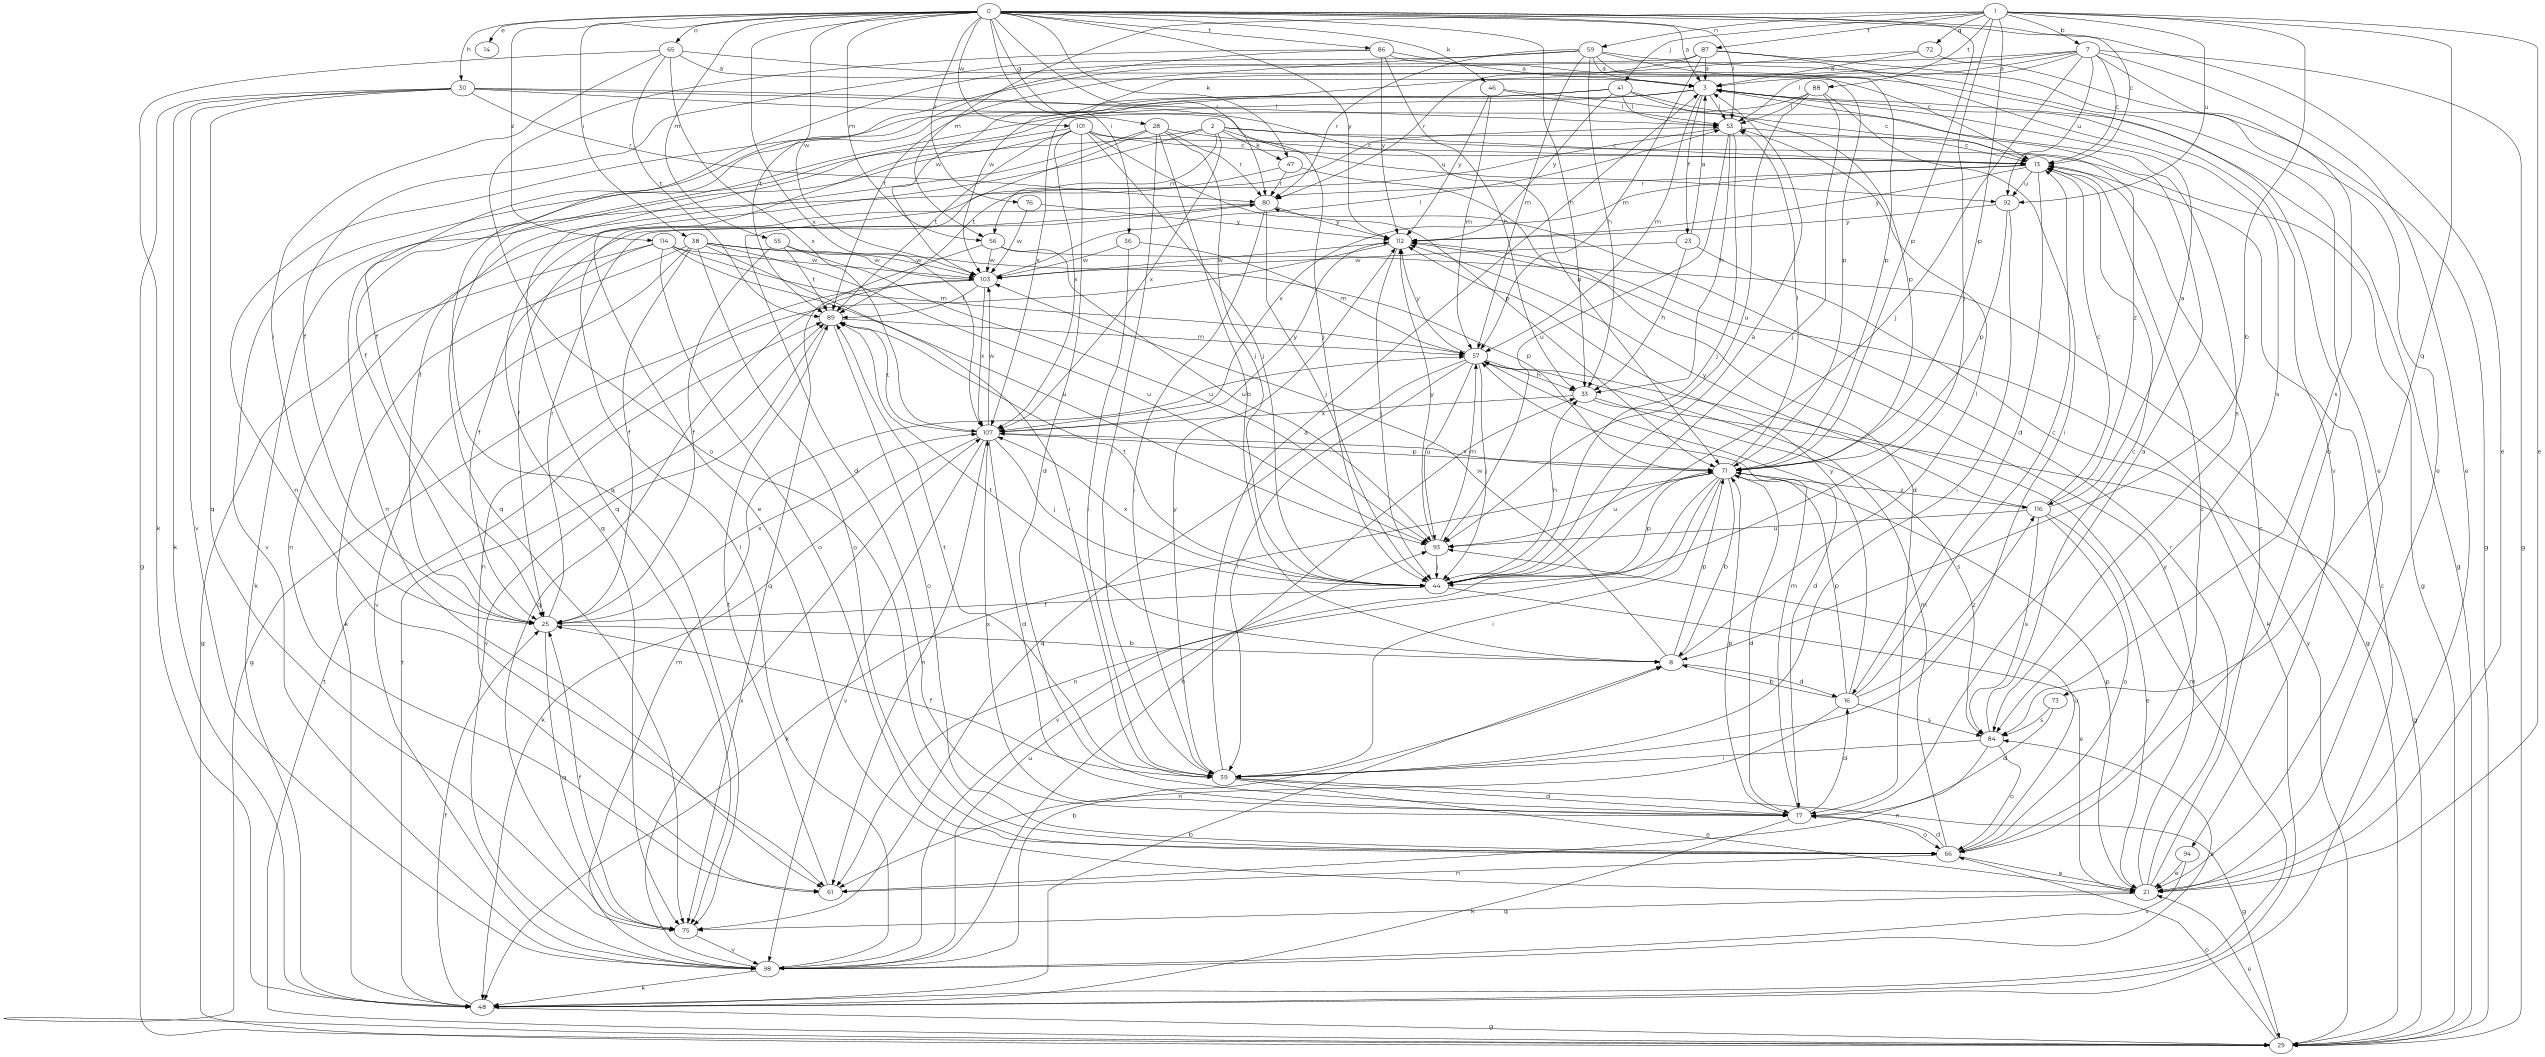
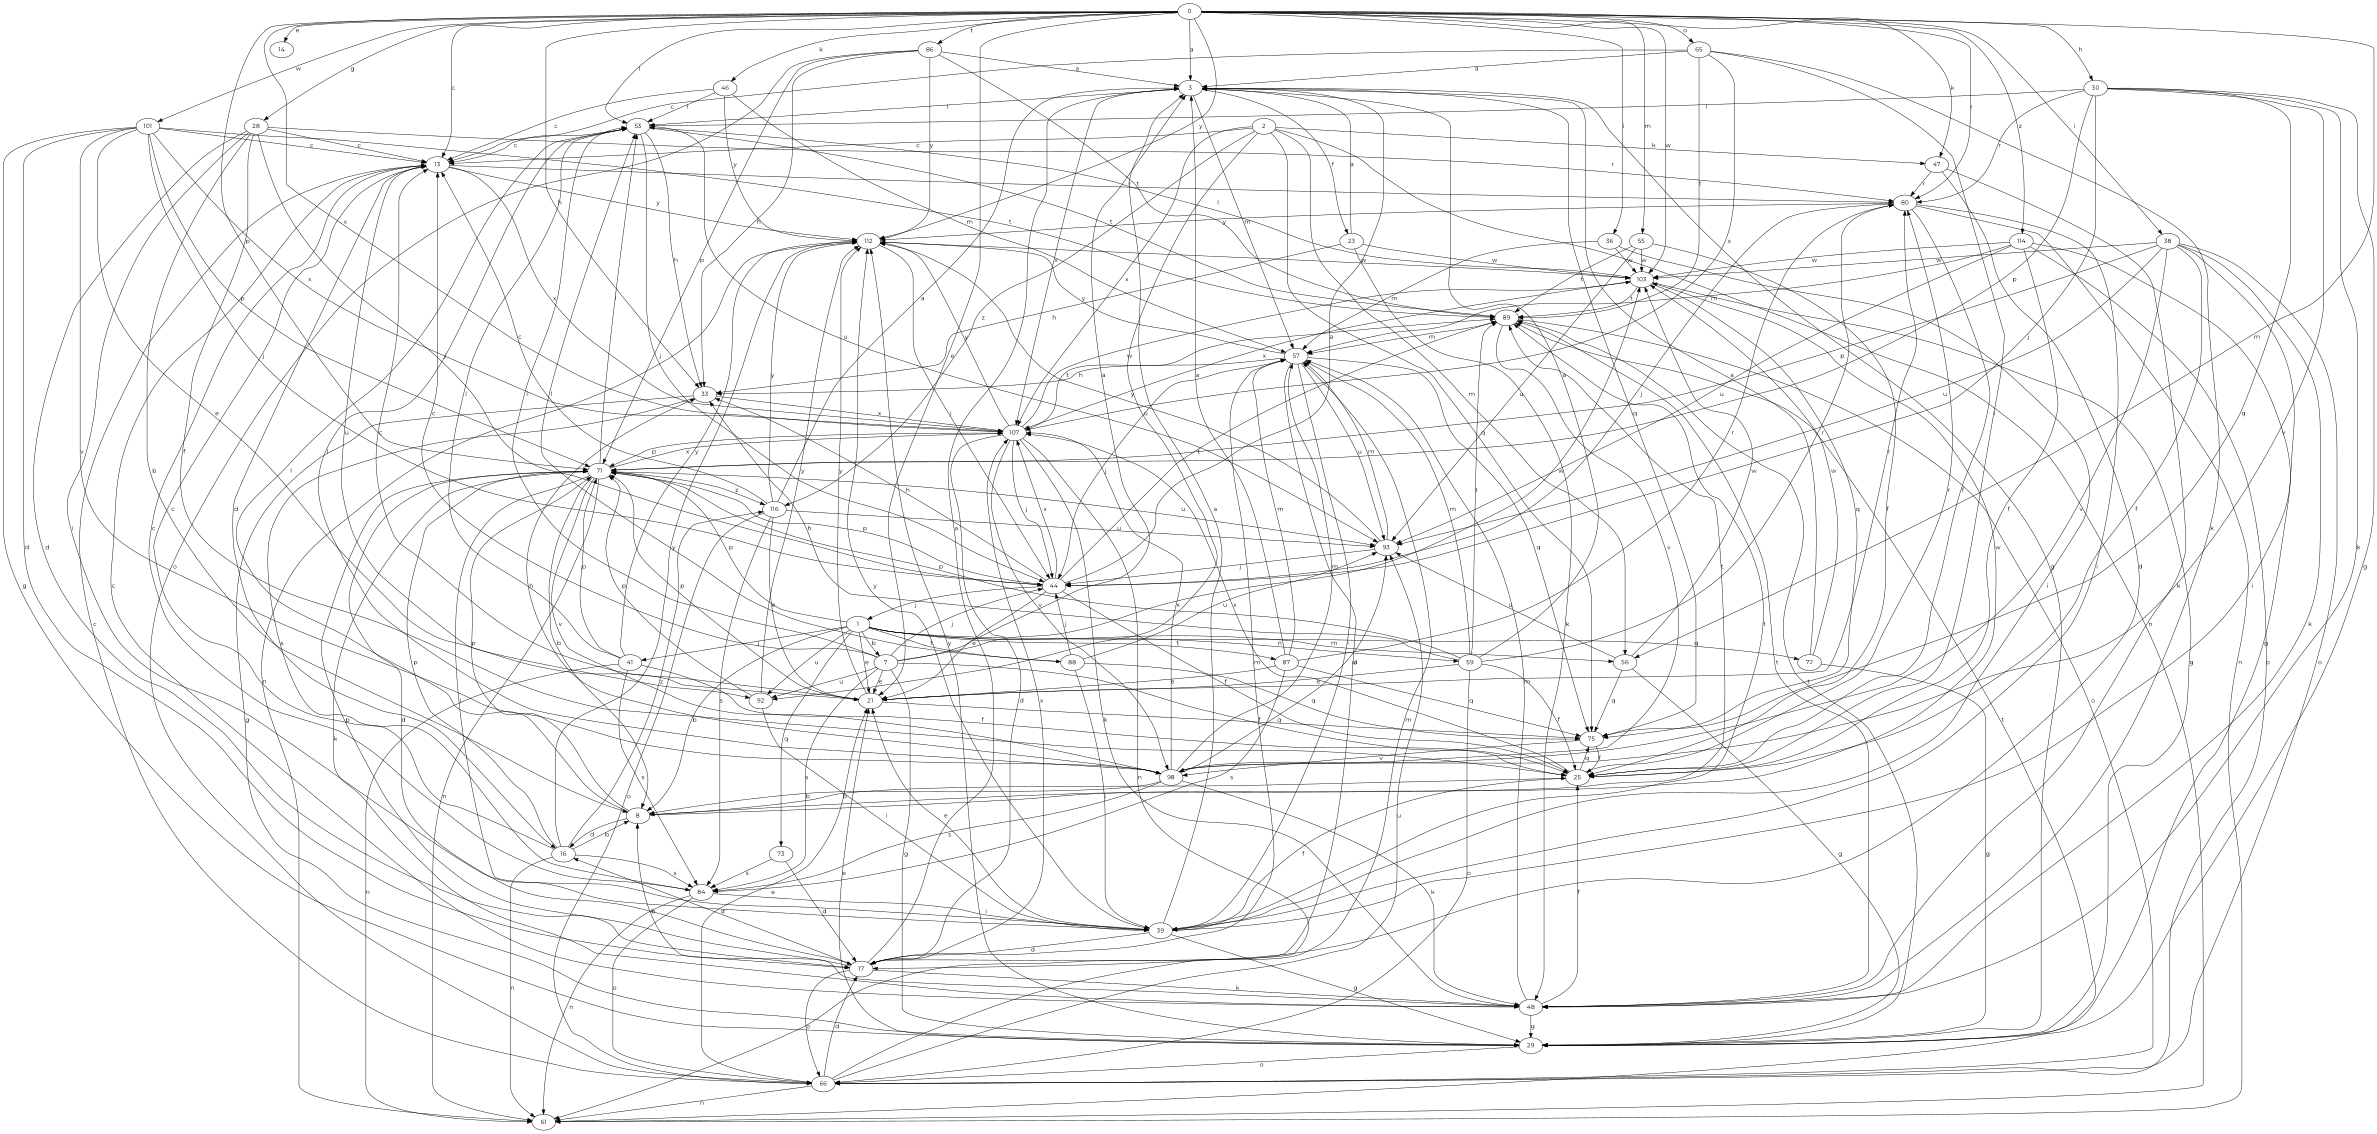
node "76": removed
edge "1" -> "44": reversed
node "94": removed
